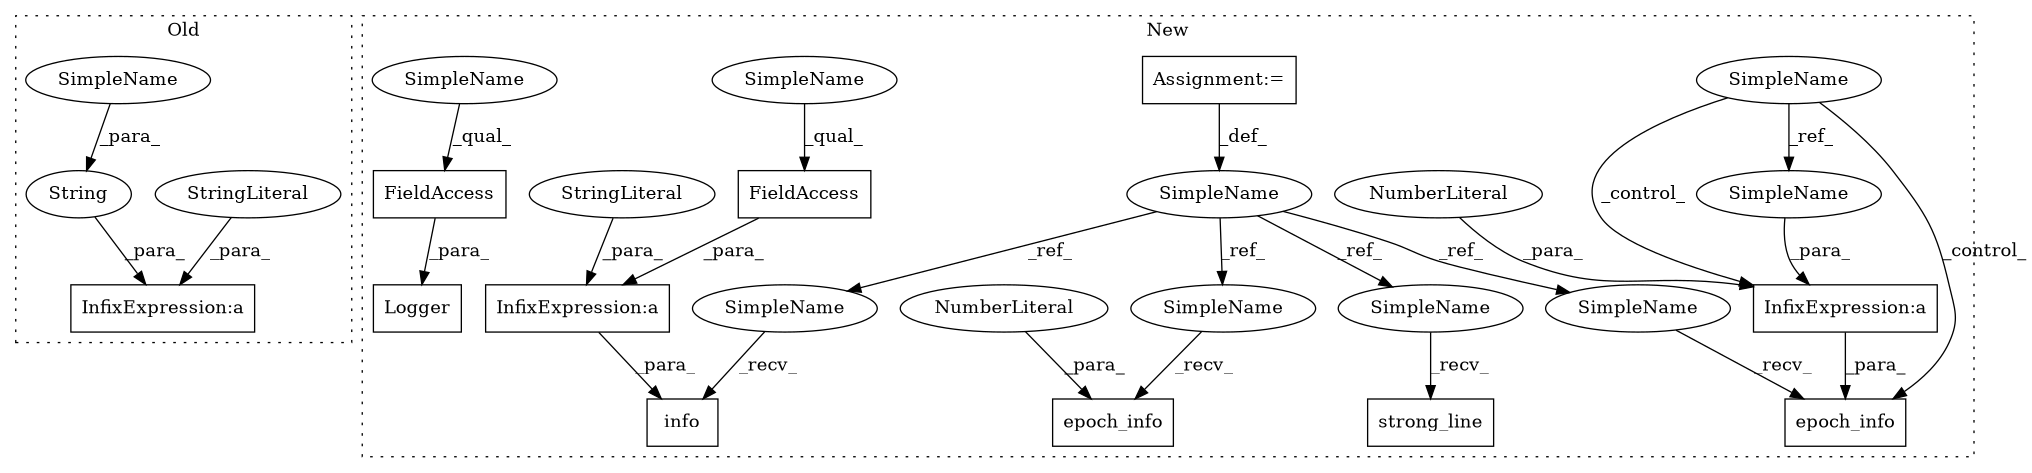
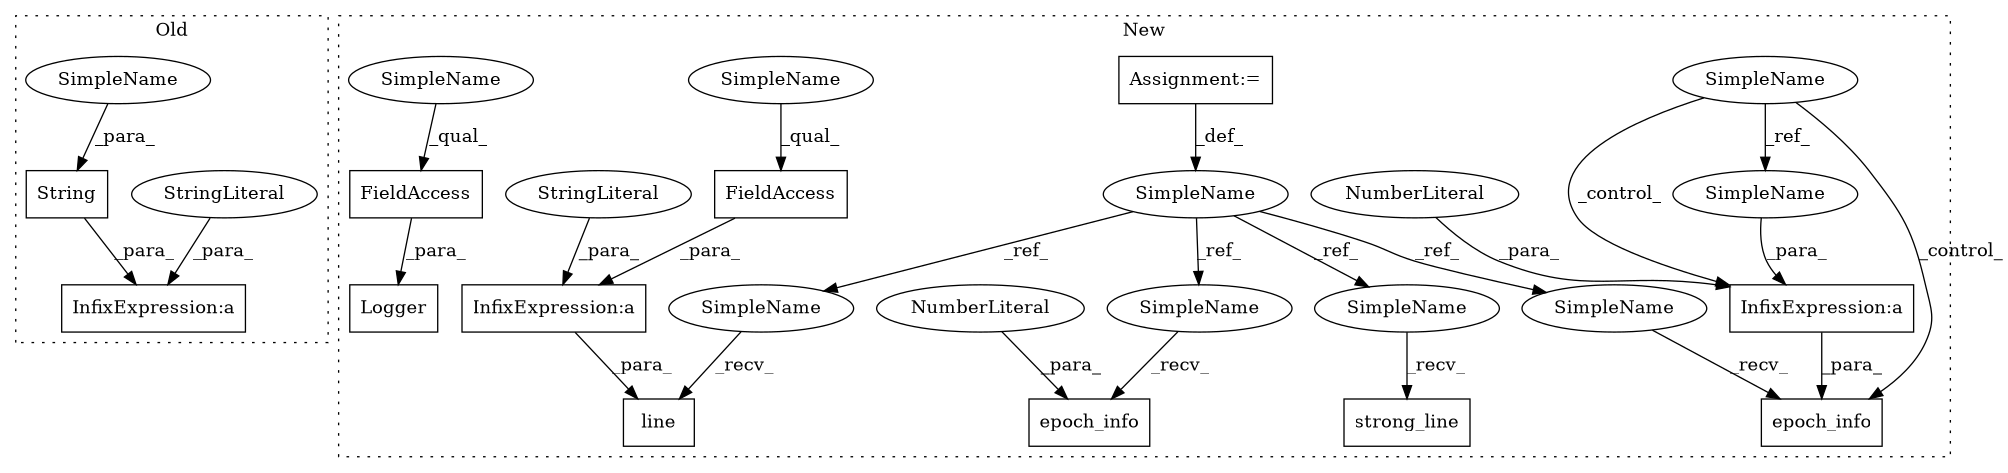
node "String": shape ellipse -> box
node "info": label "info" -> "line"
